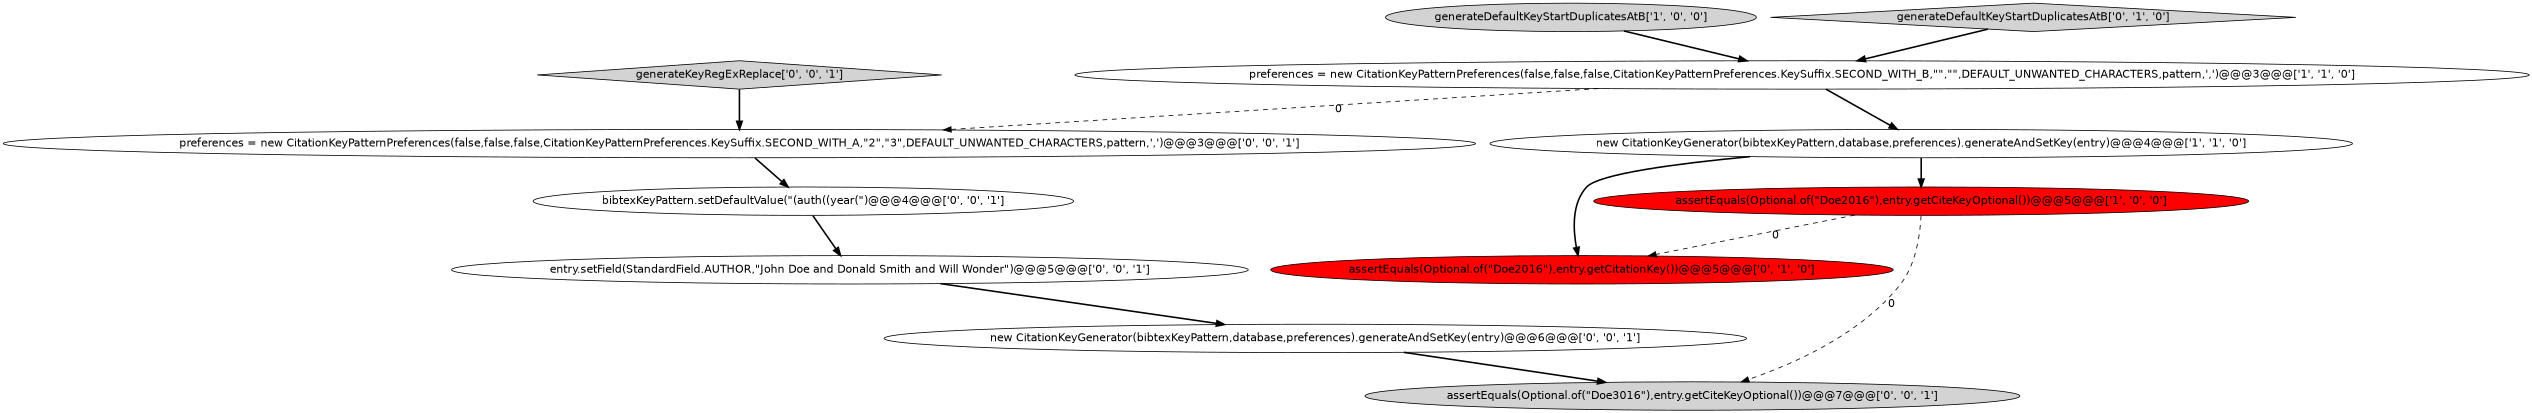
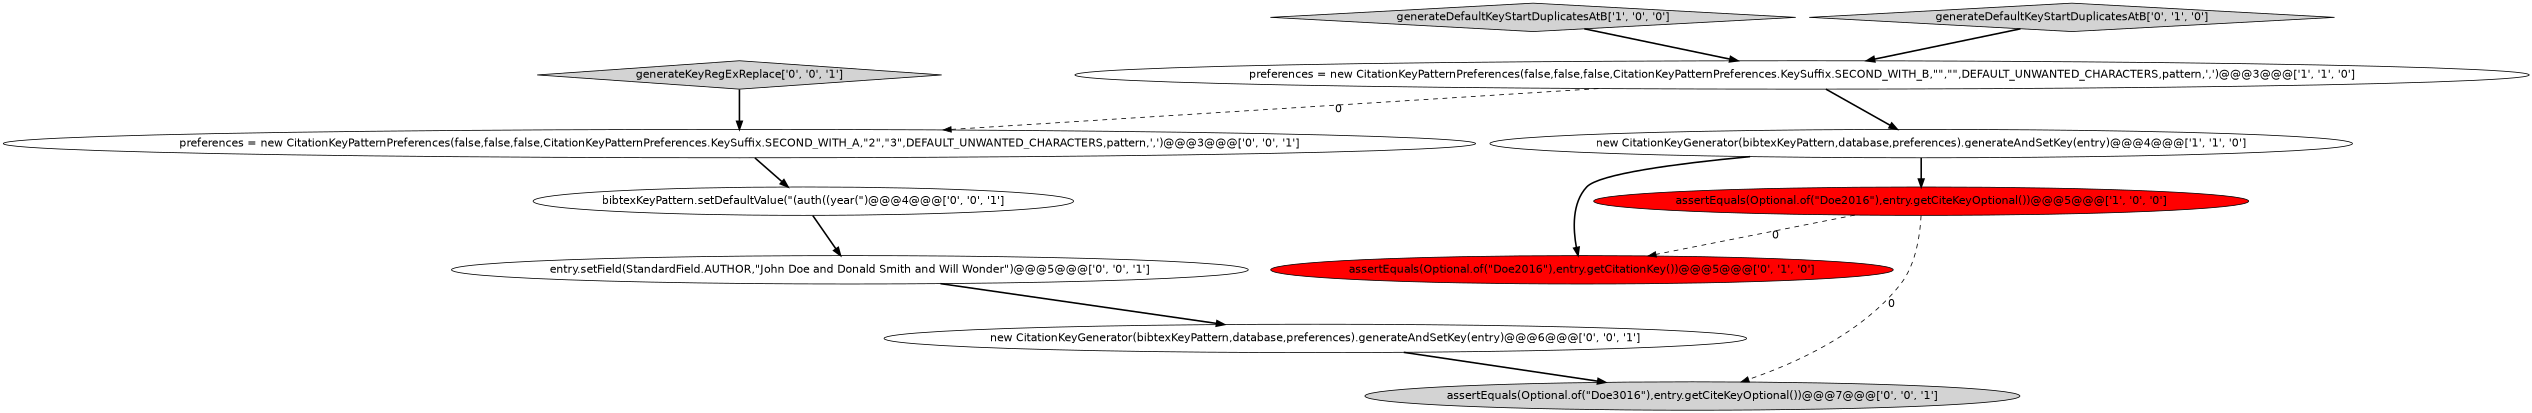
node "generateDefaultKeyStartDuplicatesAtB['1', '0', '0']": shape ellipse -> diamond
